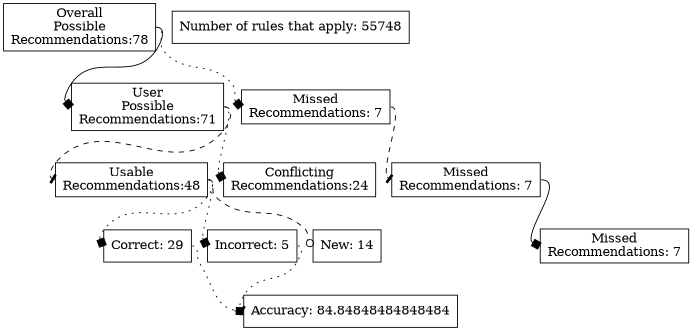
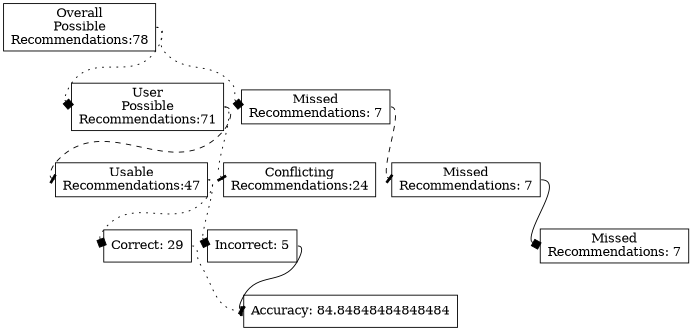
node "Number of rules that apply: 55748": removed
edge "Overall Possible Recommendations:78" -> "User Possible Recommendations:71": style solid -> dotted
edge "User Possible Recommendations:71" -> "Conflicting Recommendations:24": arrowhead box -> tee
node "Usable Recommendations:48": label "Usable Recommendations:48" -> "Usable Recommendations:47"
node "New: 14": removed
edge "Incorrect: 5" -> "Accuracy: 84.84848484848484": style dotted -> solid
edge "Correct: 29" -> "Accuracy: 84.84848484848484": arrowhead box -> tee
